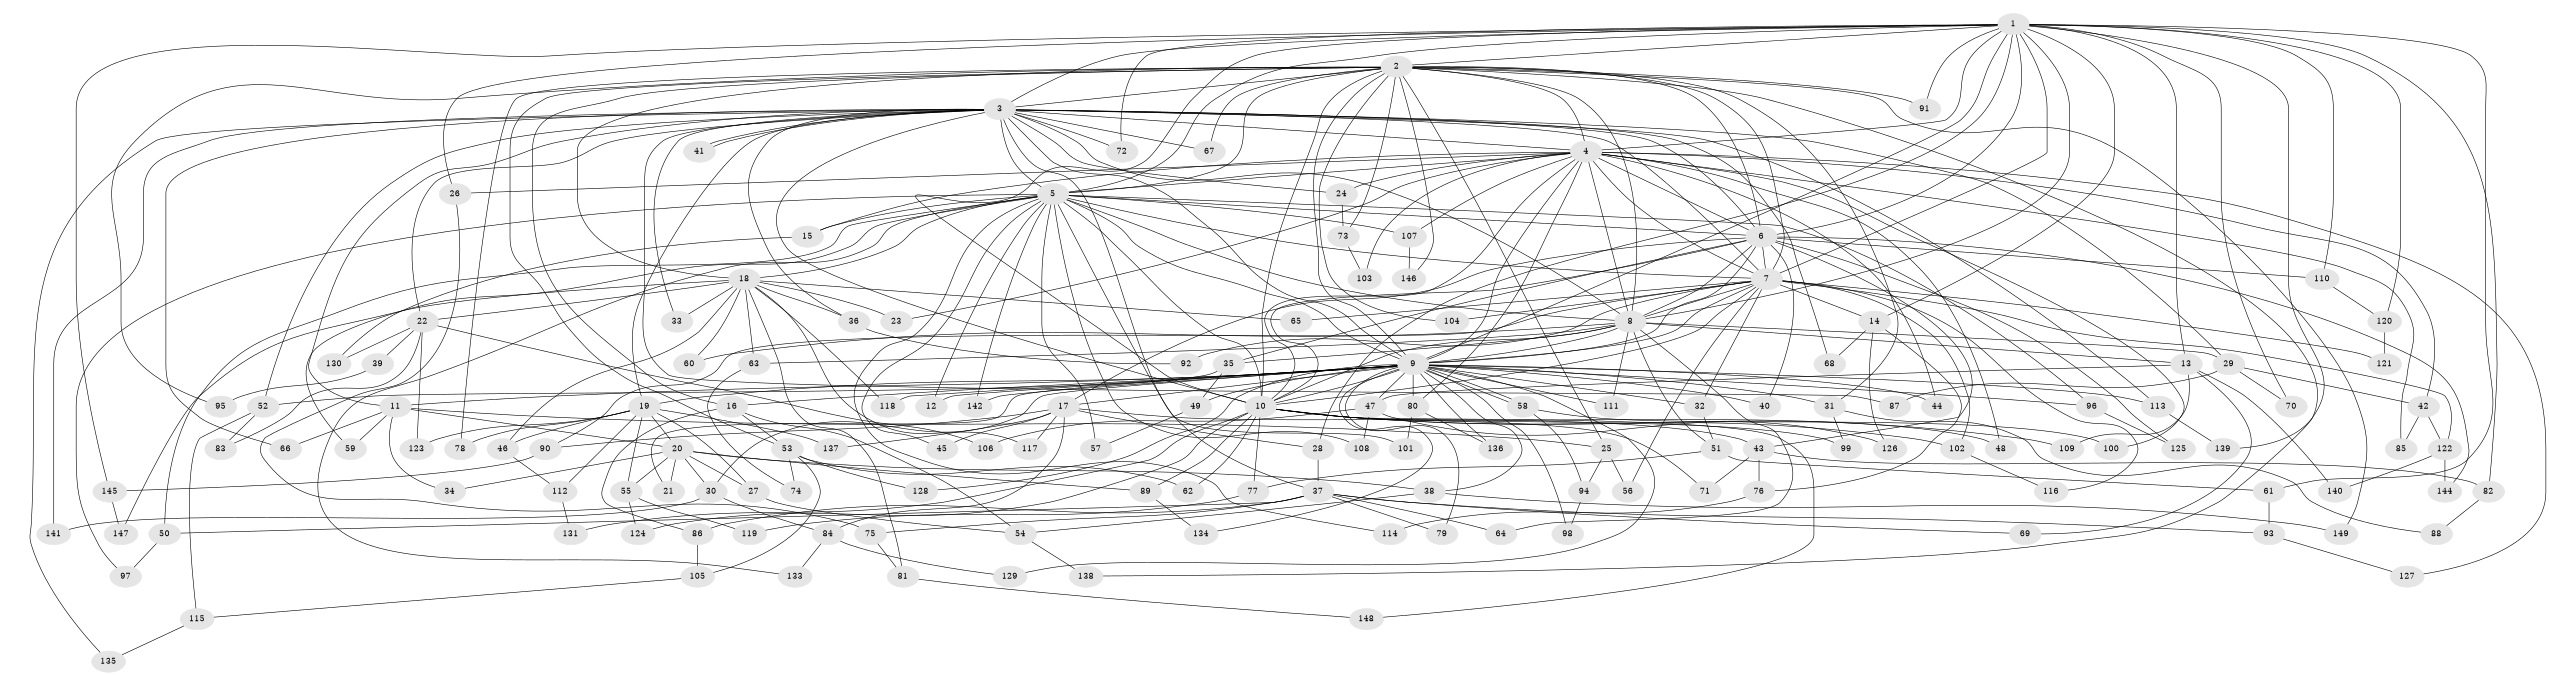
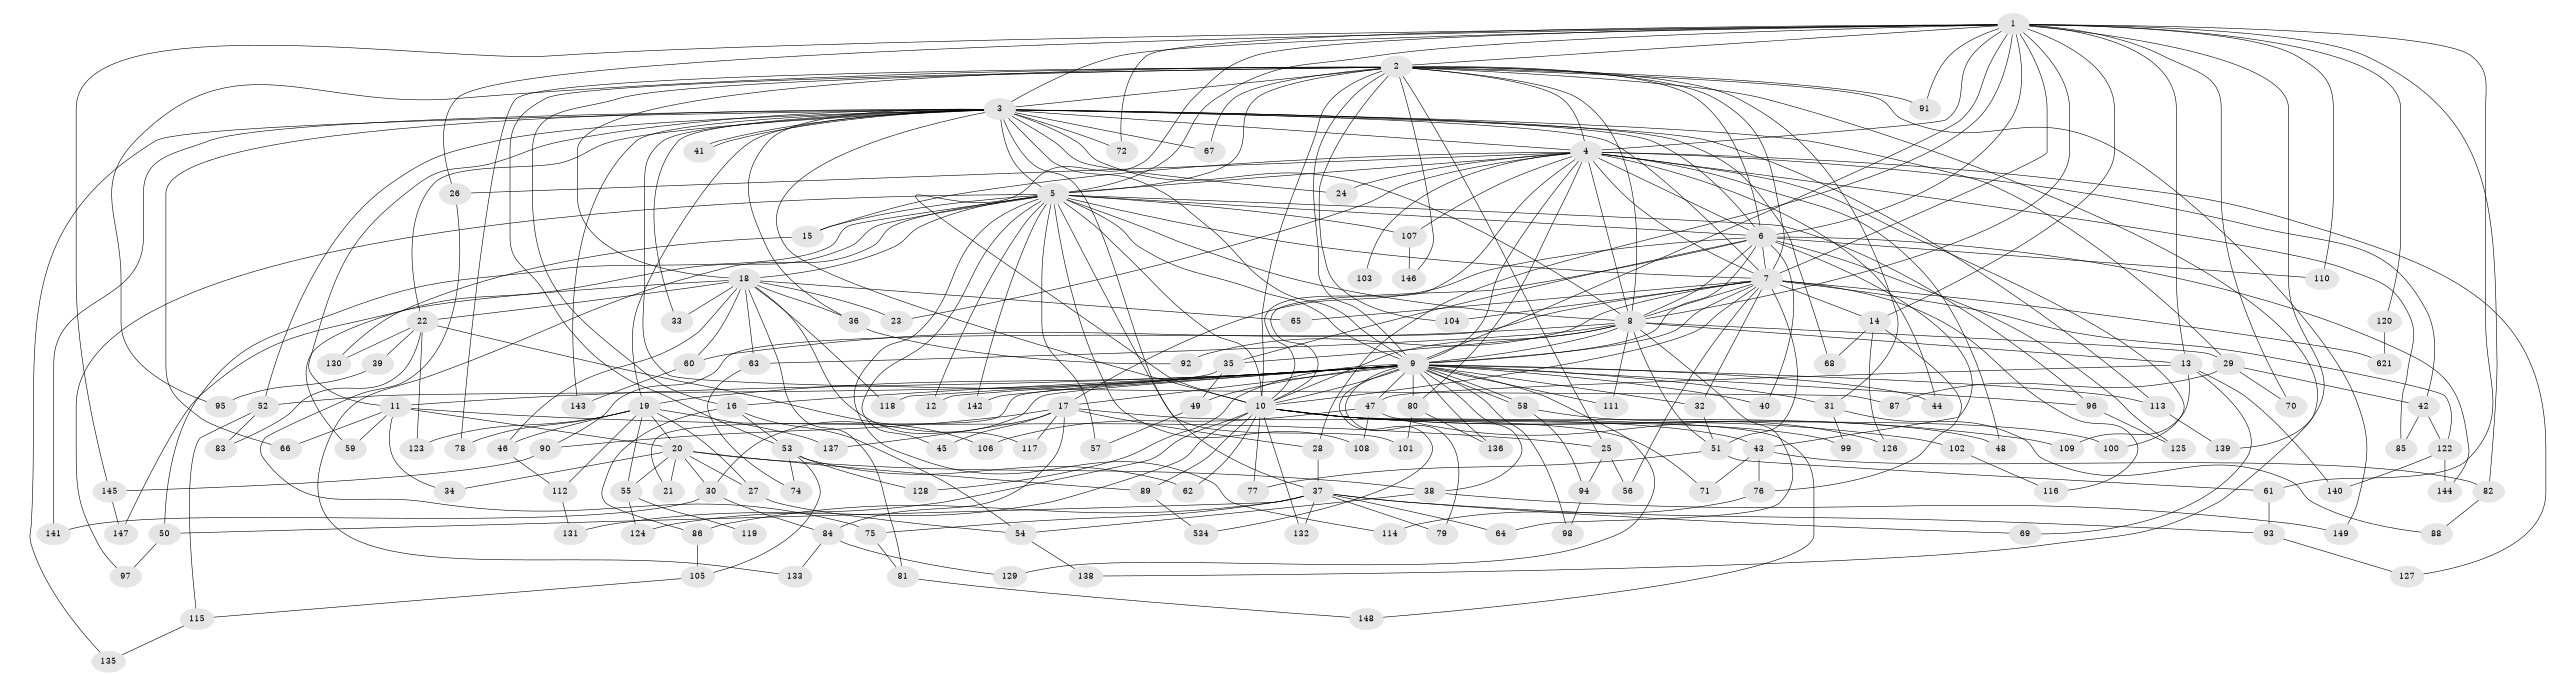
node "73": removed
edge "110" -- "120": removed
edge "7" -- "102": now "7" -- "51"
node "121": label "121" -> "621"
node "143": added
edge "77" -- "119": removed
node "134": label "134" -> "534"
node "132": added
